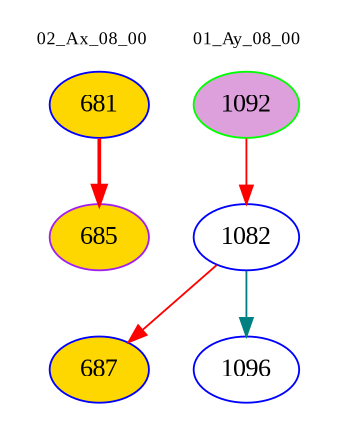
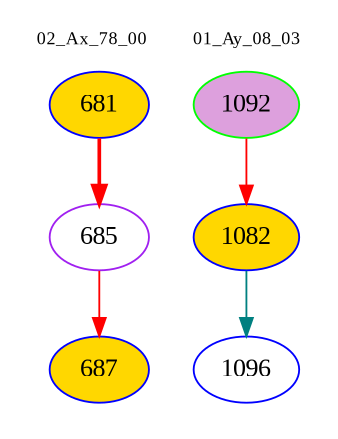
cluster "02_Ax_08_00": label "02_Ax_08_00" -> "02_Ax_78_00"
cluster "01_Ay_08_00": label "01_Ay_08_00" -> "01_Ay_08_03"
node "685": fillcolor gold -> white
node "1082": fillcolor white -> gold
edge "1082" -> "687": now "685" -> "687"
